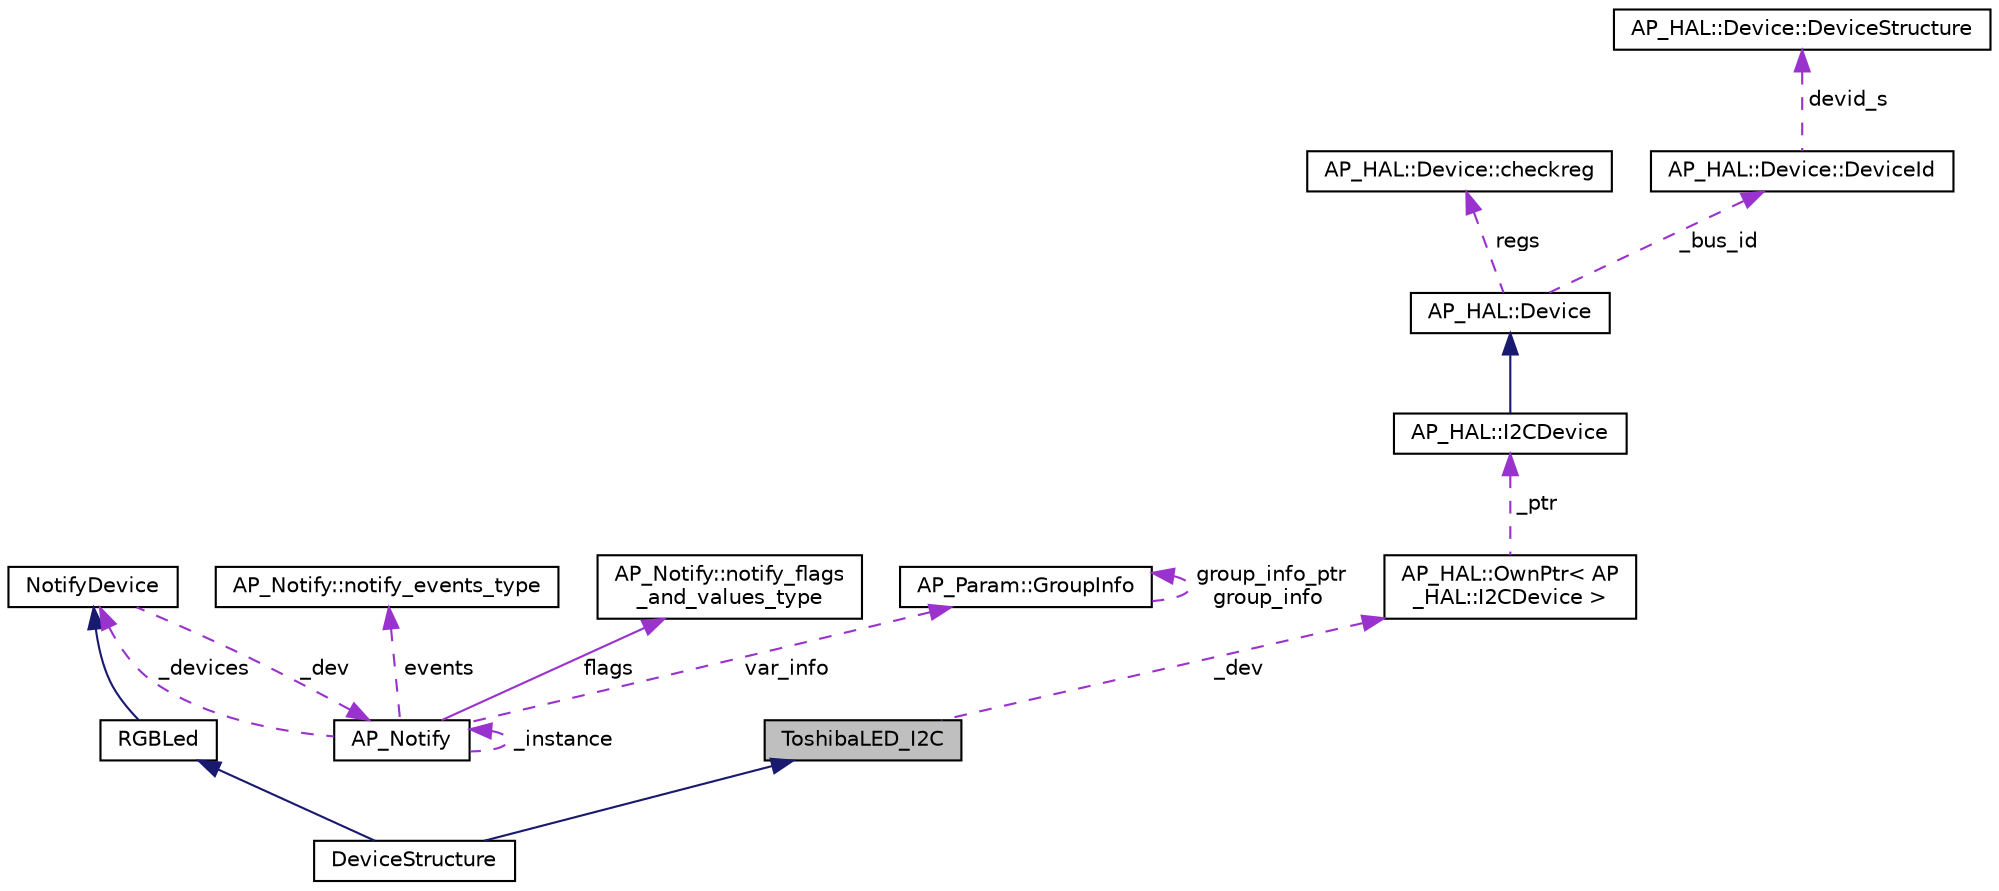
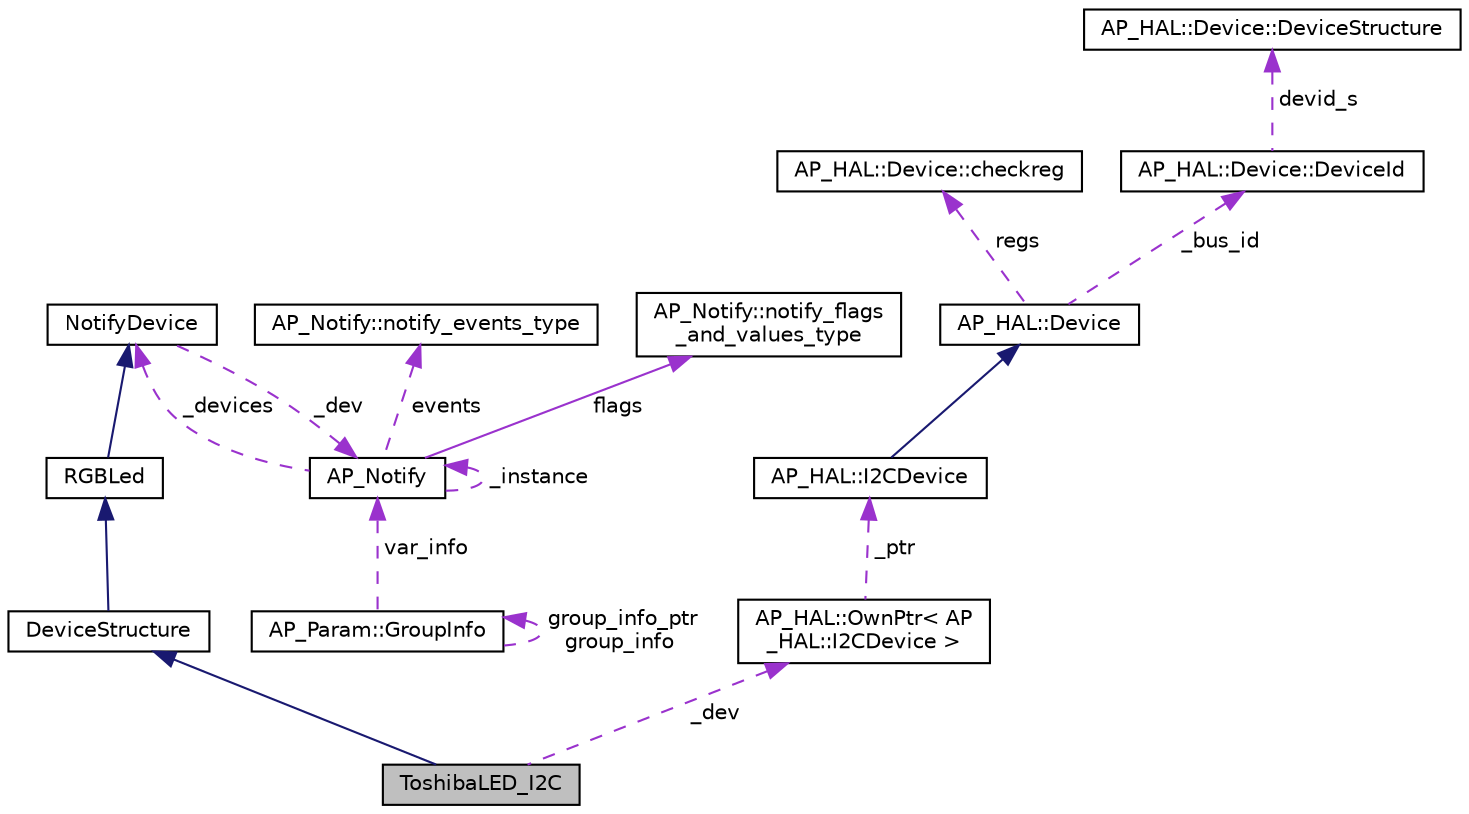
edge "AP_Notify" -> "AP_Param::GroupInfo": reversed
edge "DeviceStructure" -> "ToshibaLED_I2C": reversed
